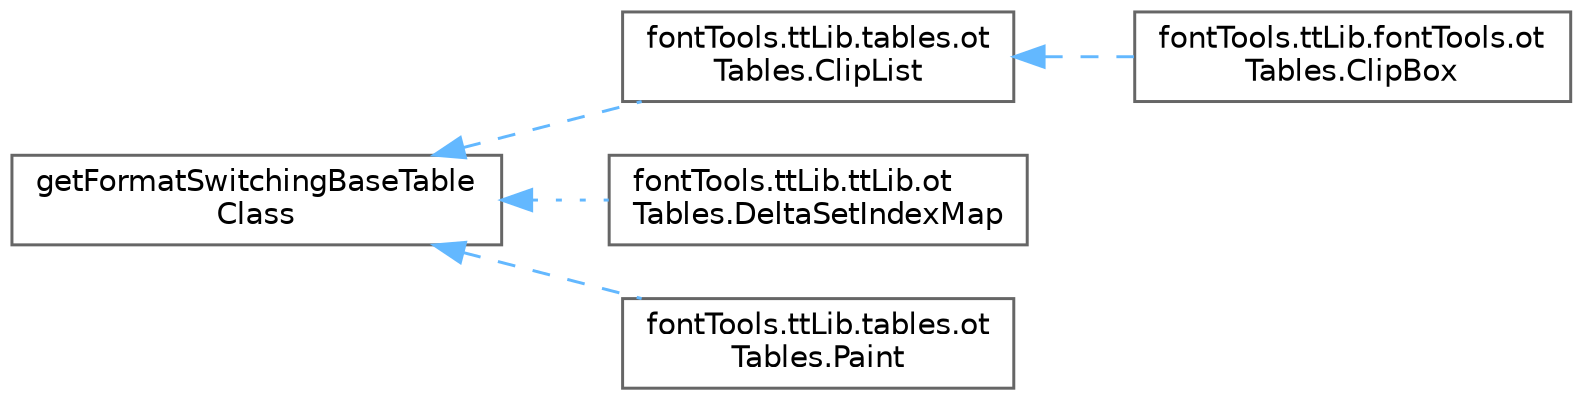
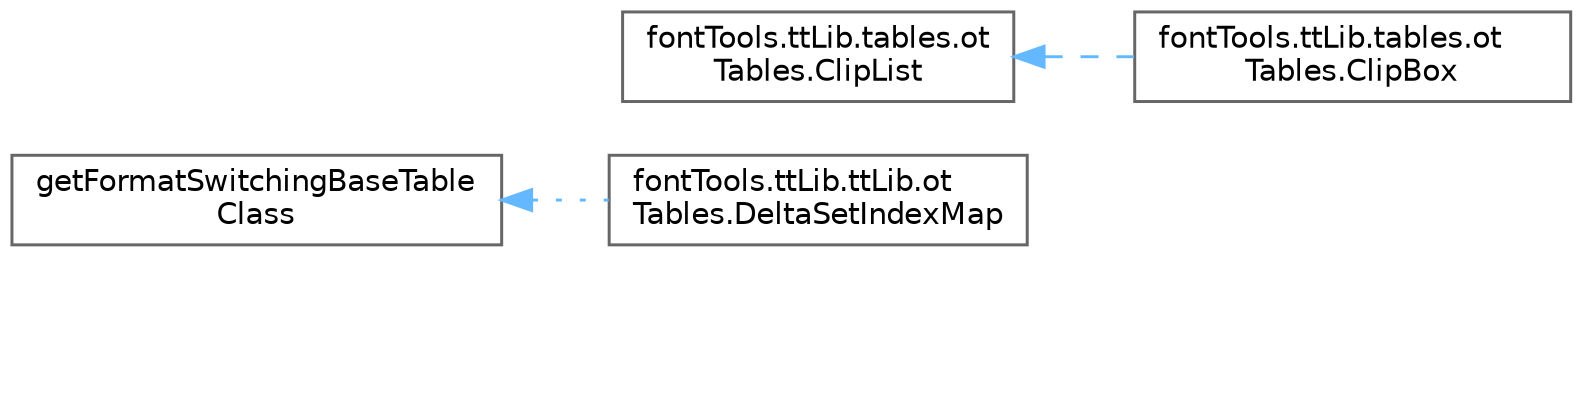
node "fontTools.ttLib.fontTools.ot Tables.ClipBox": label "fontTools.ttLib.fontTools.ot Tables.ClipBox" -> "fontTools.ttLib.tables.ot Tables.ClipBox"
edge "fontTools.ttLib.tables.ot Tables.ClipList" -> "getFormatSwitchingBaseTable Class": removed
node "fontTools.ttLib.tables.ot Tables.Paint": removed
